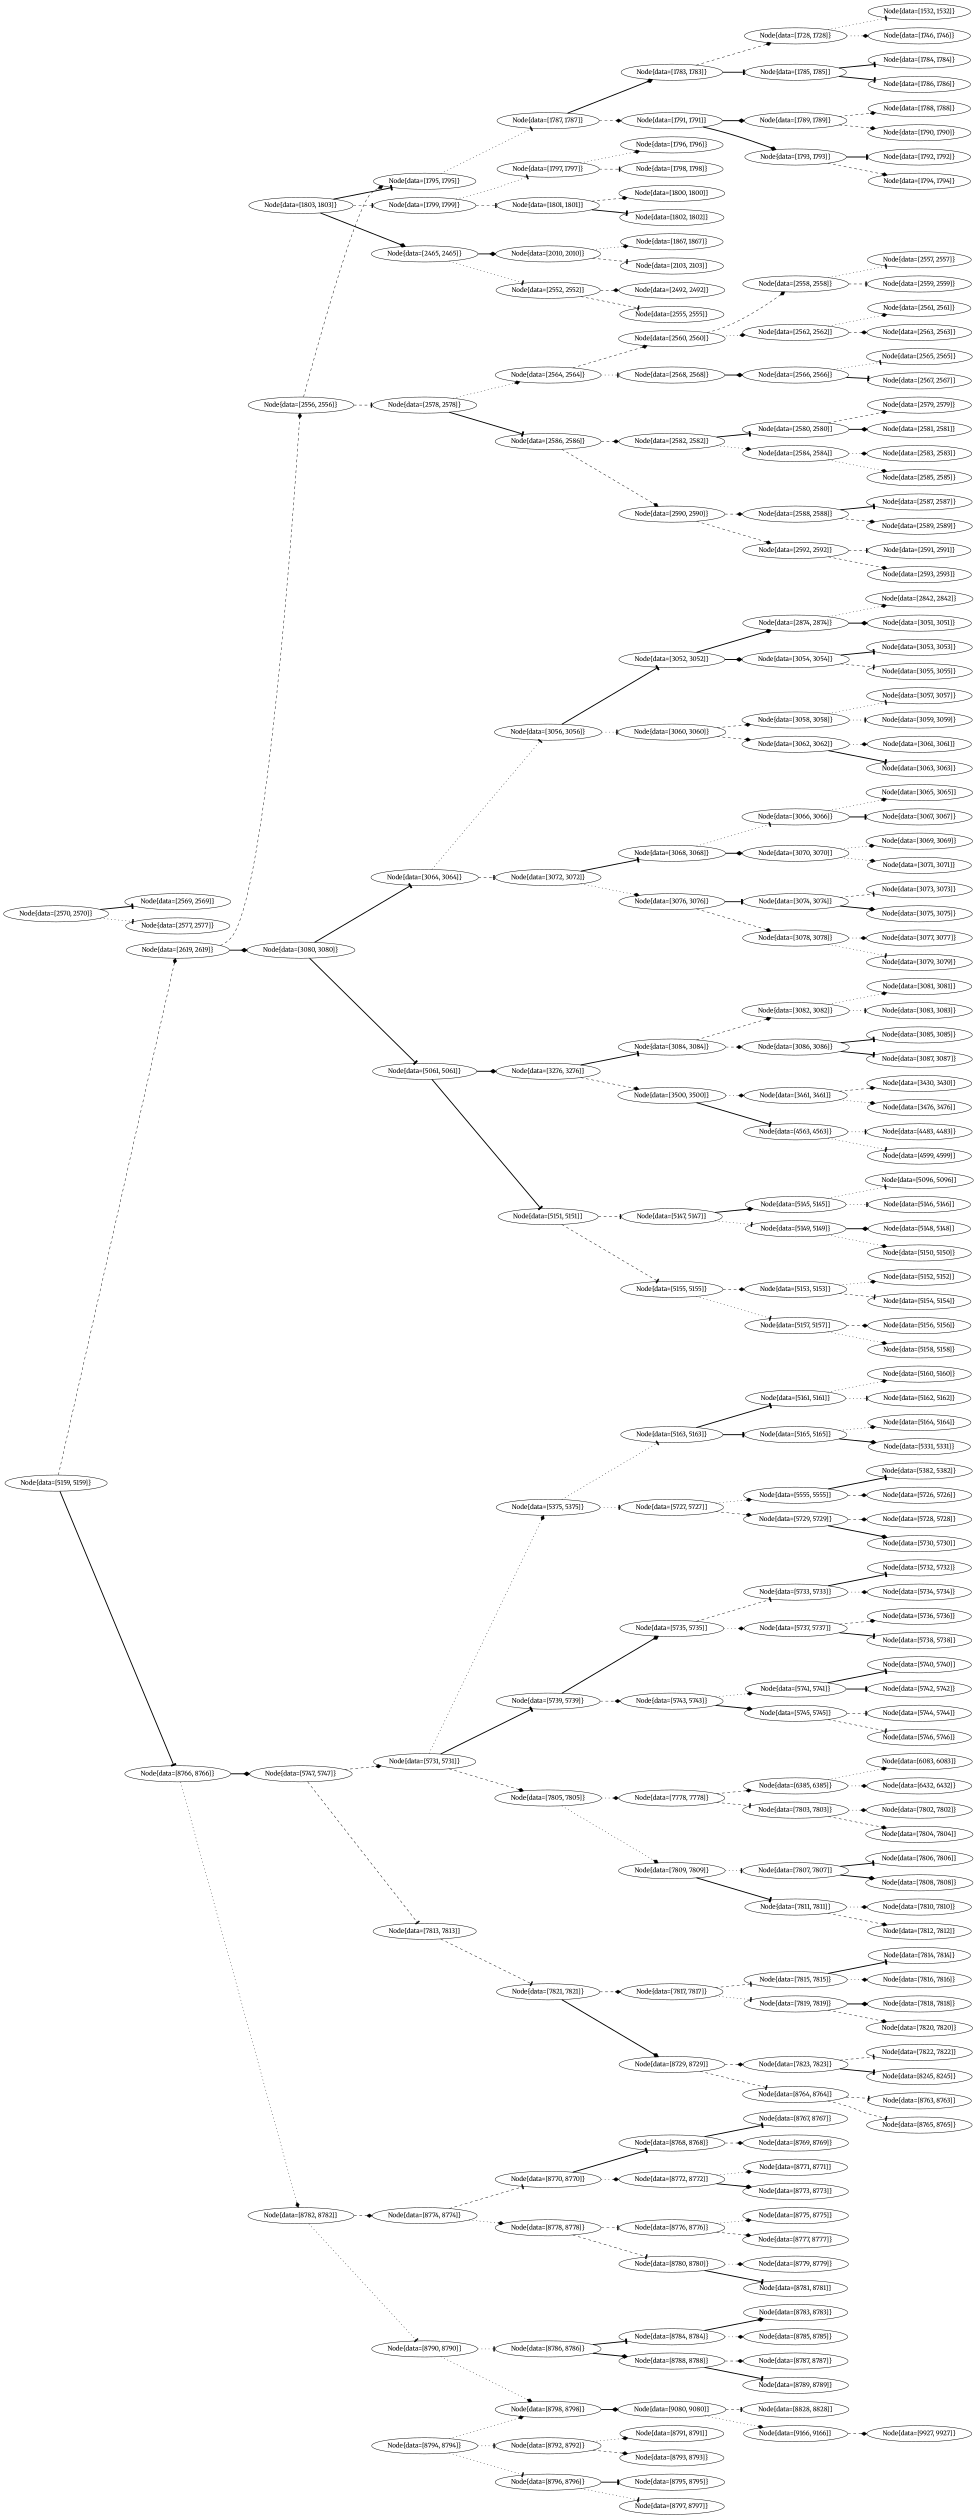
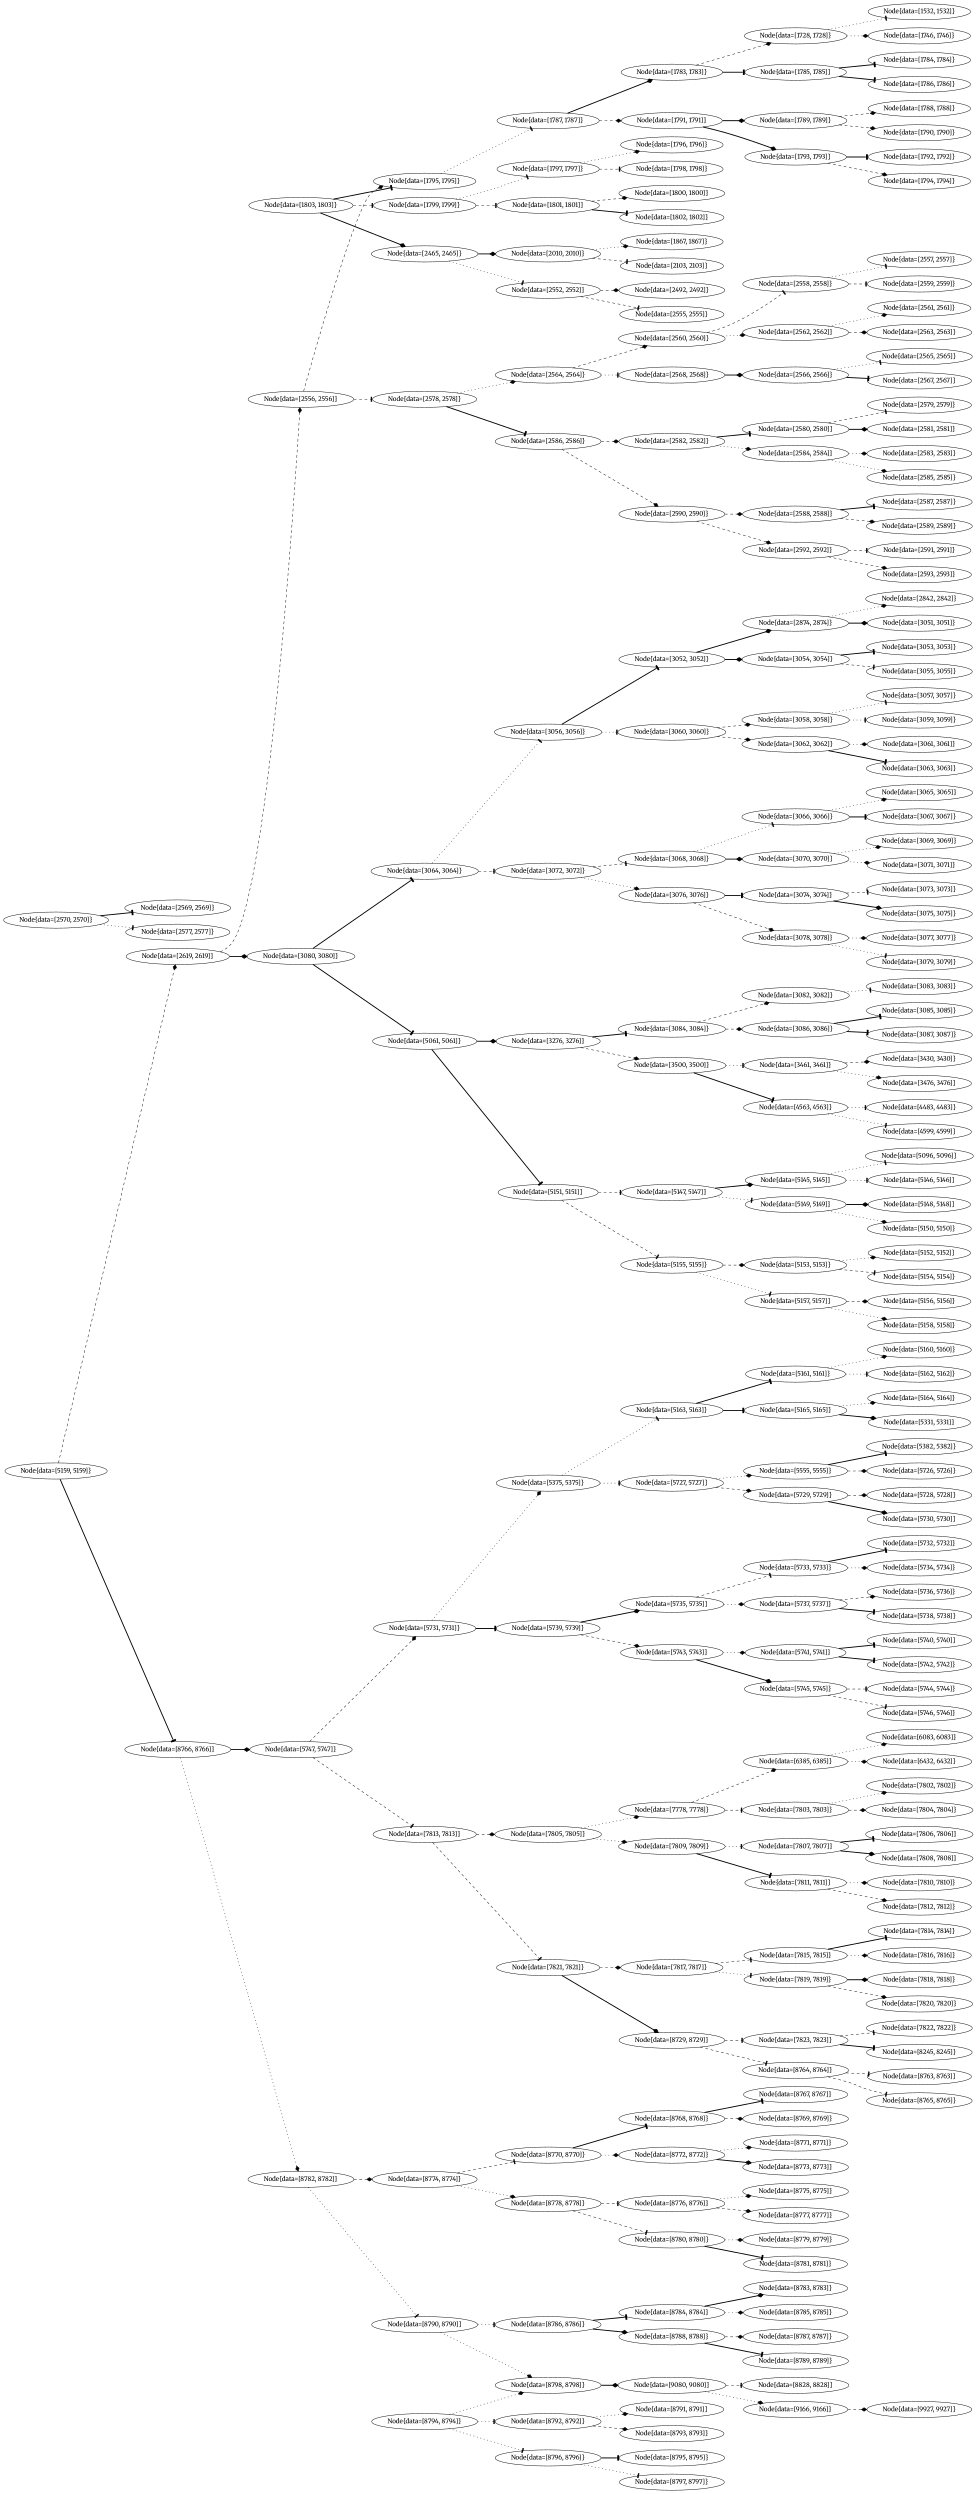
edge "Node{data=[2560, 2560]}" -> "Node{data=[2558, 2558]}": arrowhead diamond -> tee
edge "Node{data=[2580, 2580]}" -> "Node{data=[2579, 2579]}": arrowhead diamond -> tee
edge "Node{data=[3072, 3072]}" -> "Node{data=[3068, 3068]}": style bold -> dashed
node "Node{data=[3081, 3081]}": removed
edge "Node{data=[3500, 3500]}" -> "Node{data=[3461, 3461]}": arrowhead diamond -> tee
edge "Node{data=[5731, 5731]}" -> "Node{data=[7805, 7805]}": now "Node{data=[7813, 7813]}" -> "Node{data=[7805, 7805]}"
edge "Node{data=[8729, 8729]}" -> "Node{data=[7823, 7823]}": arrowhead diamond -> tee
